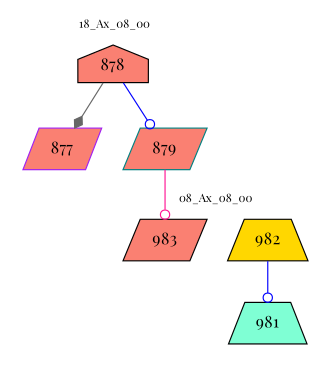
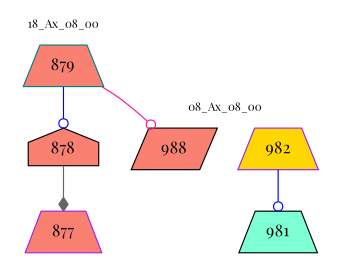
edge "878" -> "879": reversed
node "877": shape parallelogram -> trapezium
node "879": shape parallelogram -> trapezium
node "983": label "983" -> "988"
node "982": color black -> purple
